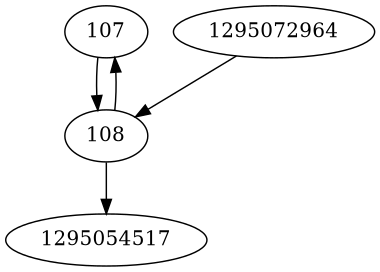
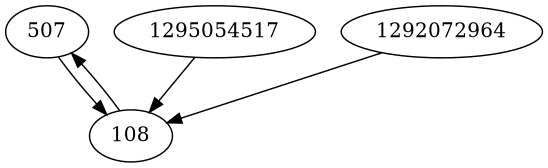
node "107": label "107" -> "507"
node "1295072964": label "1295072964" -> "1292072964"
edge "108" -> "1295054517": reversed
